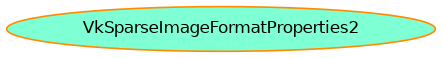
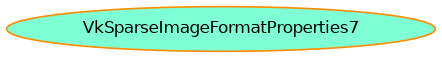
node "VkSparseImageFormatProperties2": label "VkSparseImageFormatProperties2" -> "VkSparseImageFormatProperties7"
